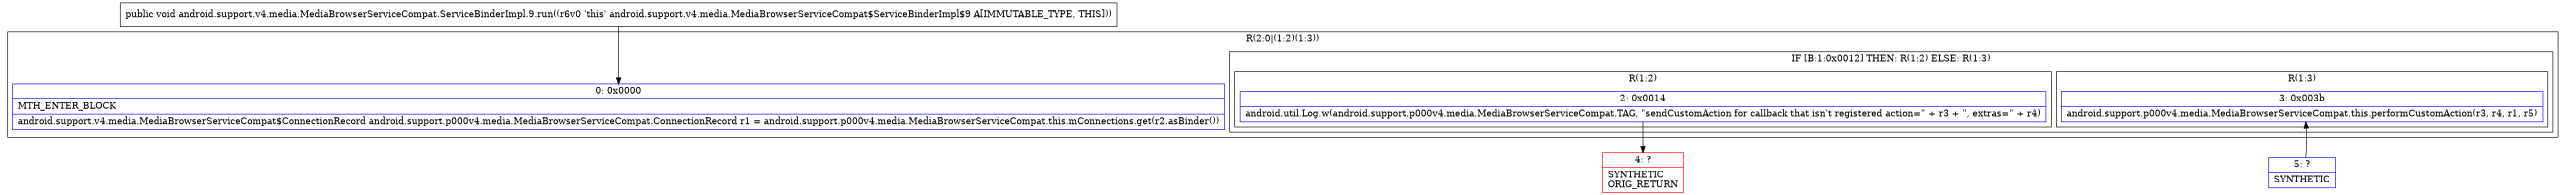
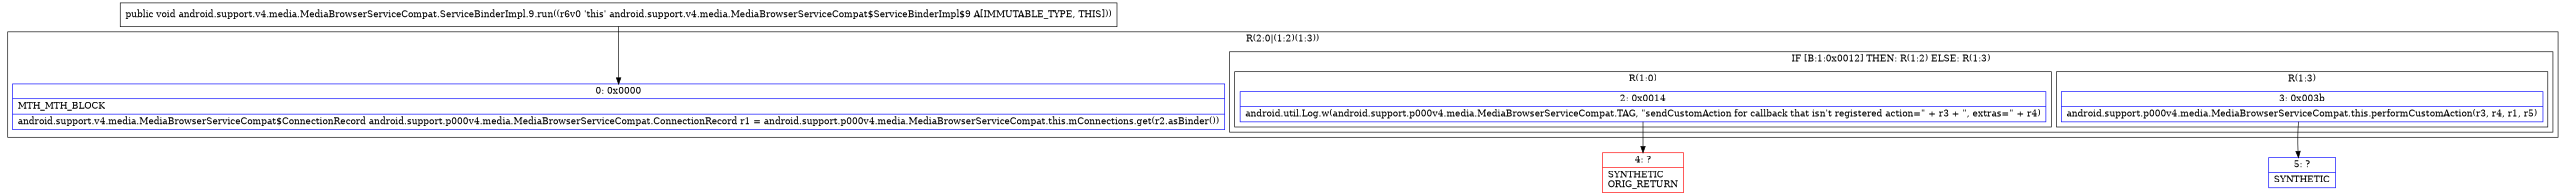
cluster "R(1:2)": label "R(1:2)" -> "R(1:0)"
node "0: 0x0000": text "MTH_ENTER_BLOCK" -> "MTH_MTH_BLOCK"
edge "5: ?" -> "3: 0x003b": reversed
